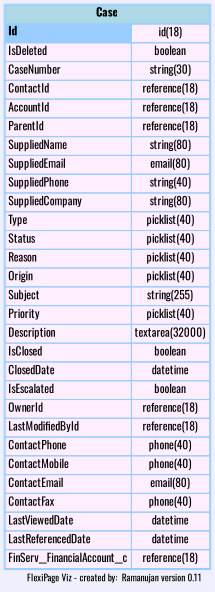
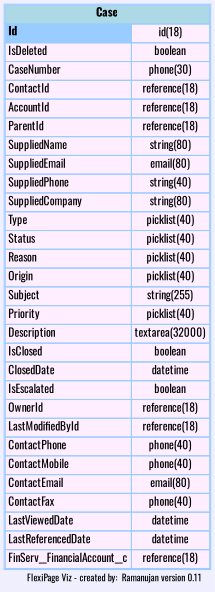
node "Case": text "string(30)" -> "phone(30)"
